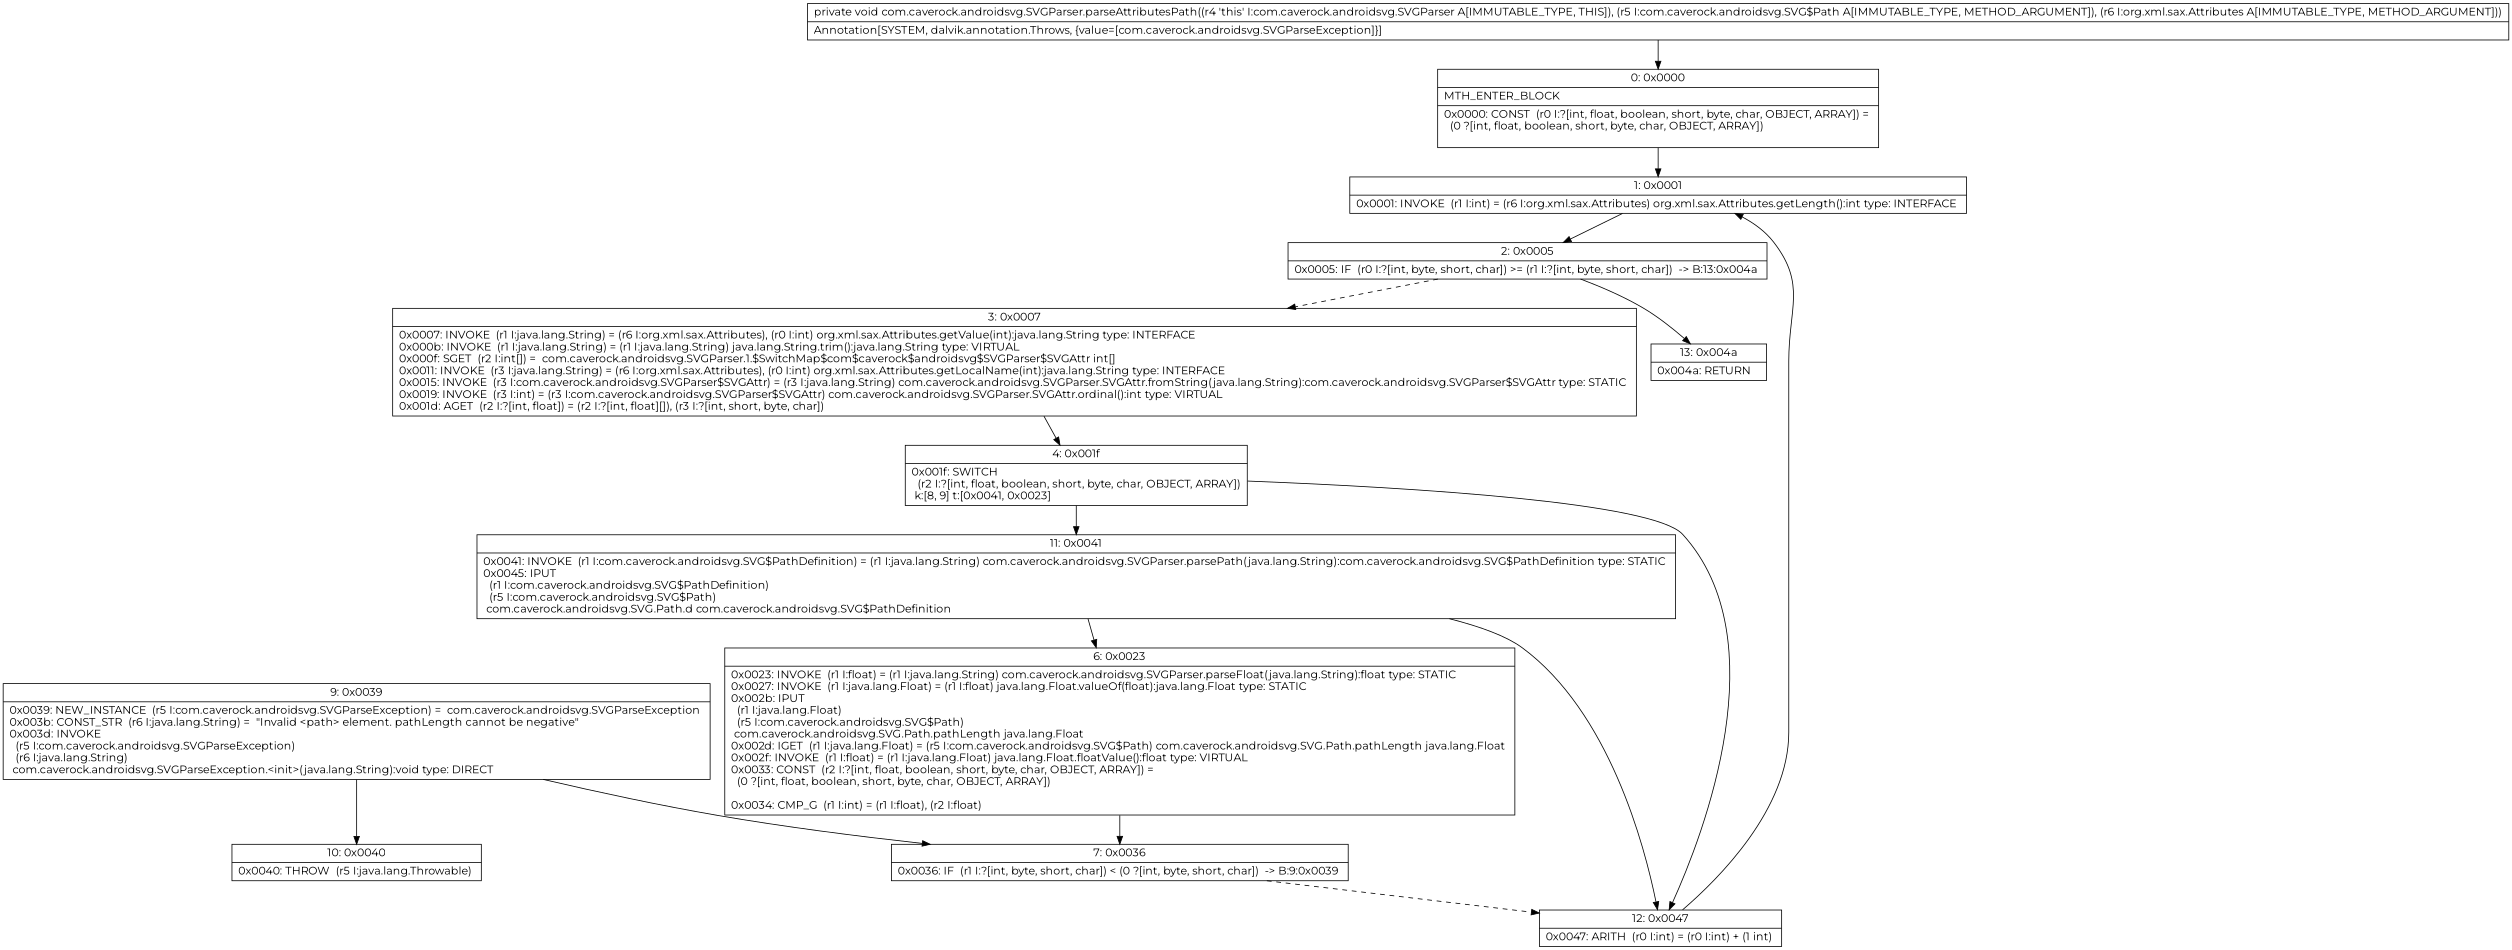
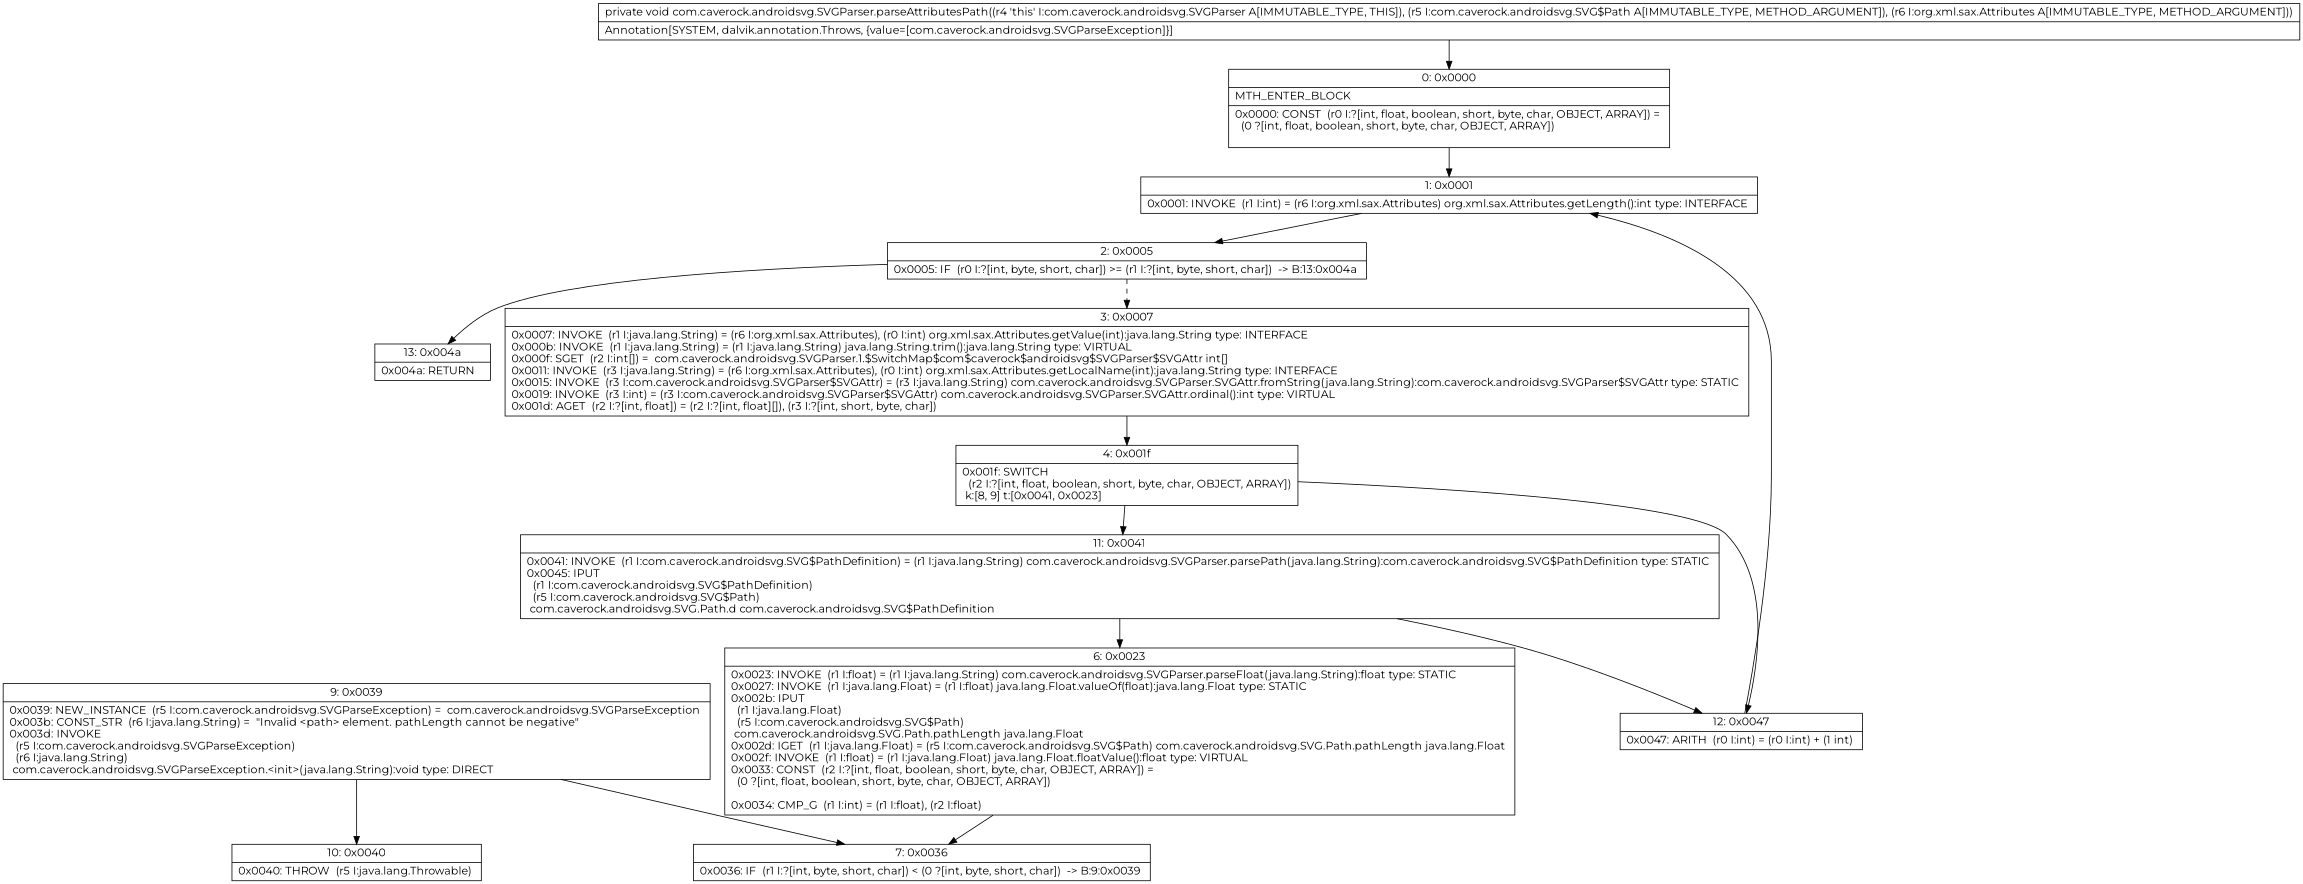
edge "7: 0x0036" -> "12: 0x0047": removed
